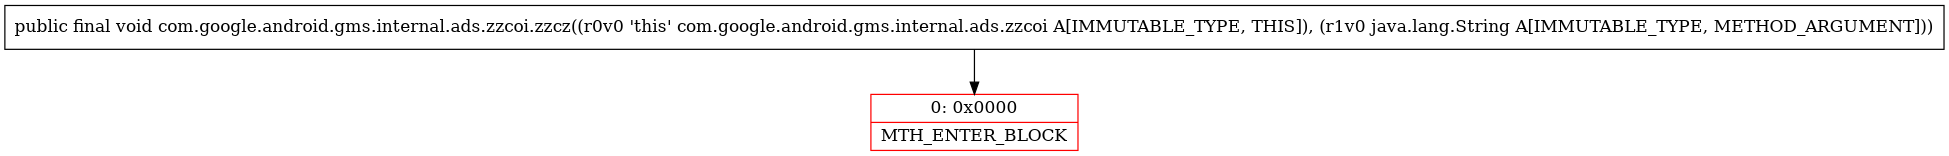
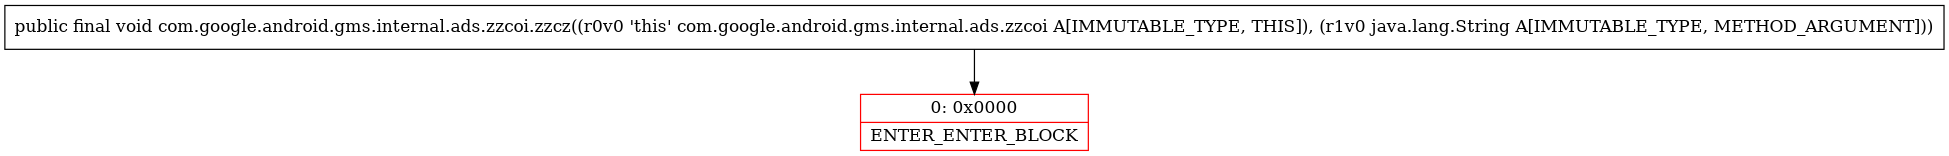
node "0: 0x0000": text "MTH_ENTER_BLOCK" -> "ENTER_ENTER_BLOCK"
